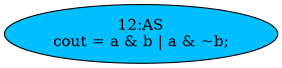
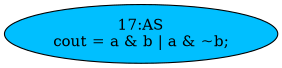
node "12:AS cout = a & b | a & ~b;": label "12:AS cout = a & b | a & ~b;" -> "17:AS cout = a & b | a & ~b;"
